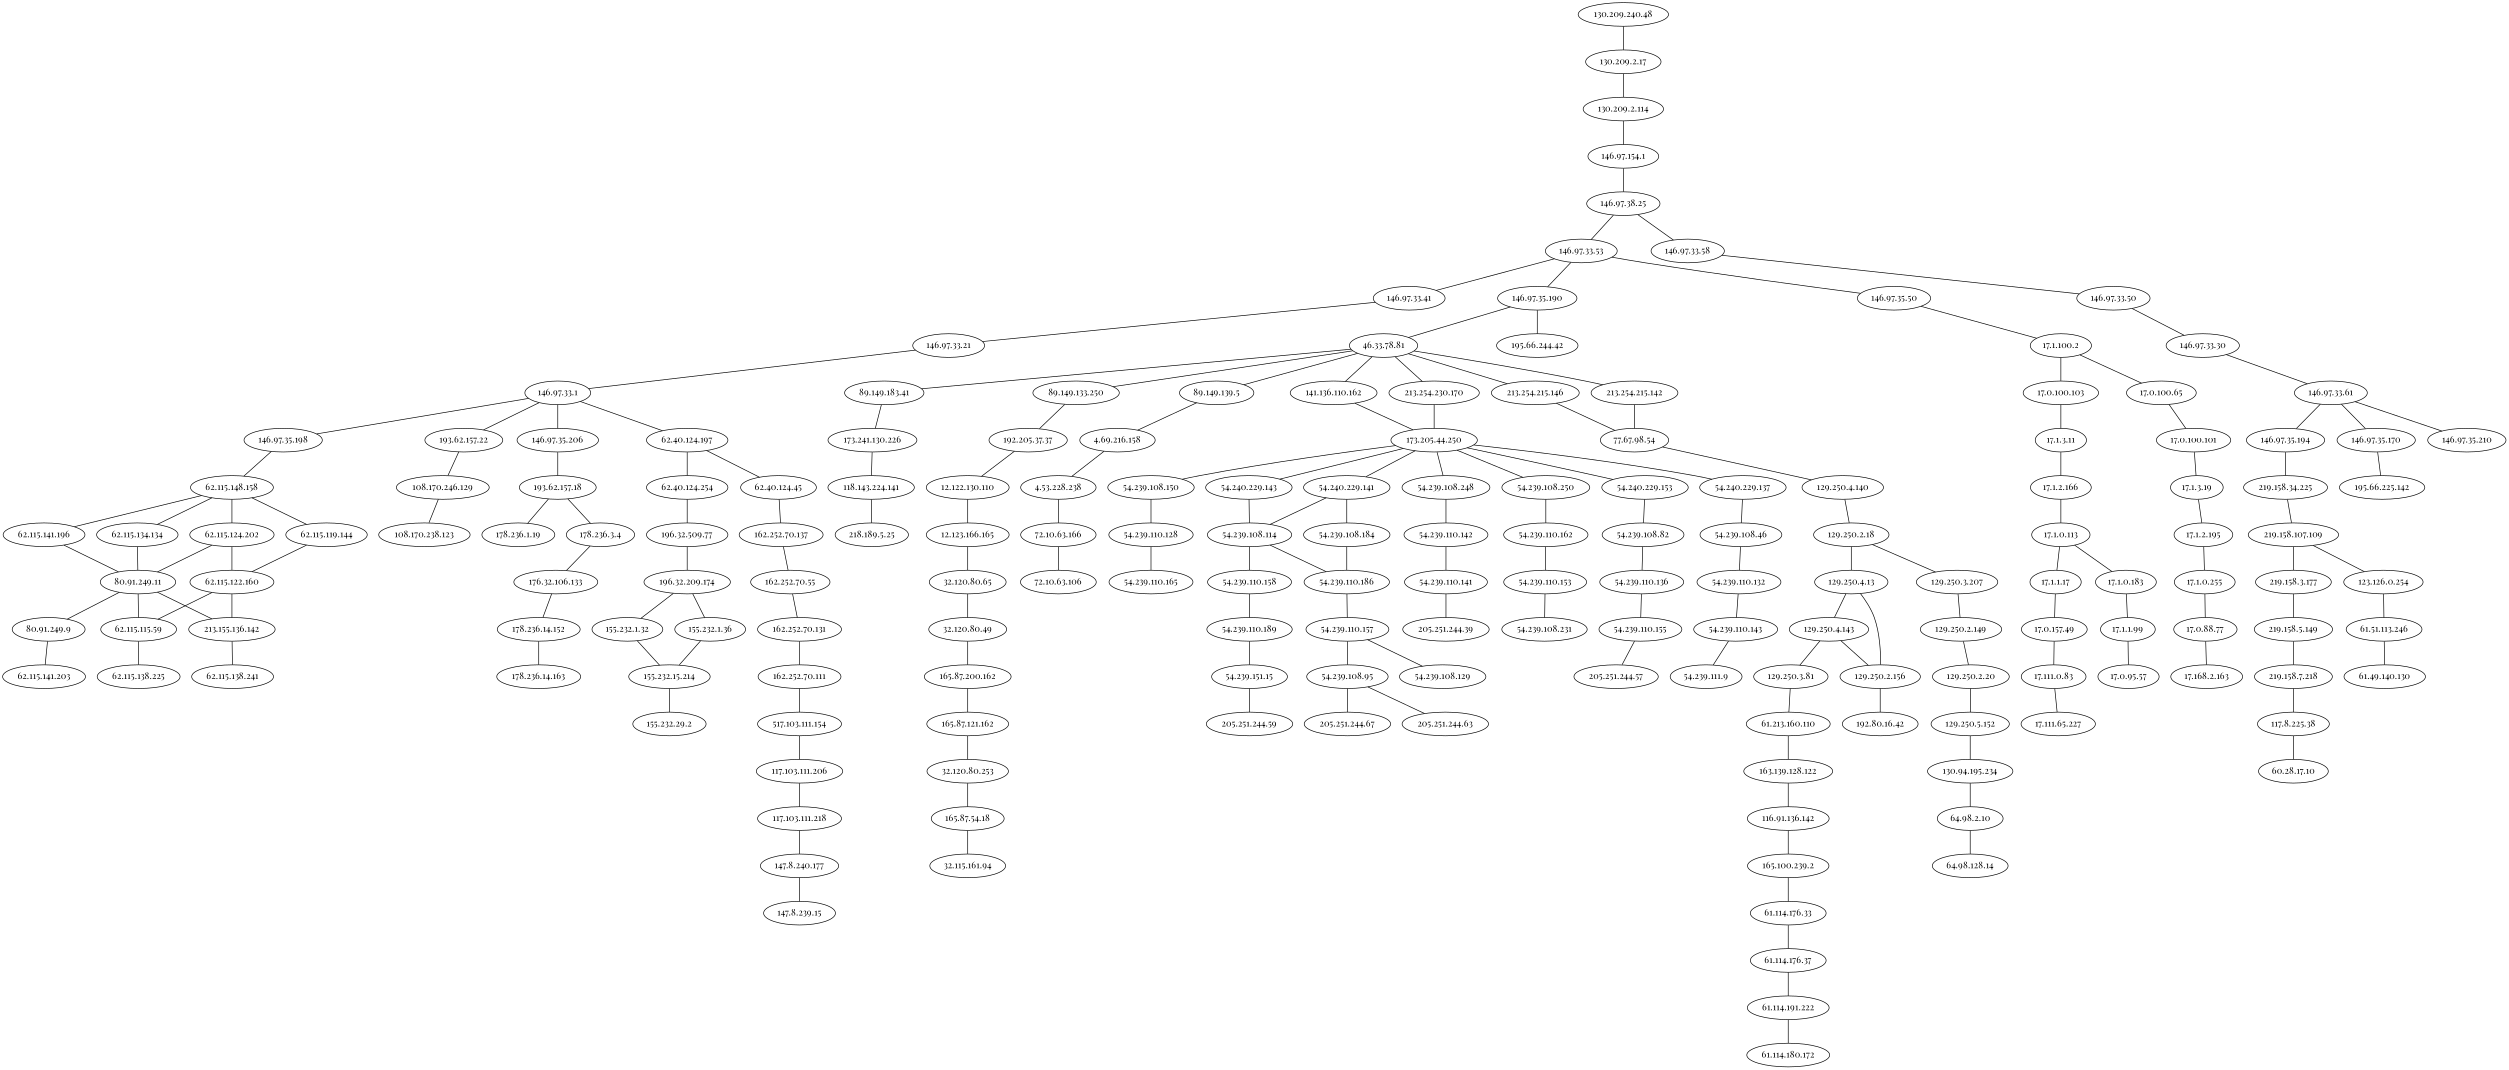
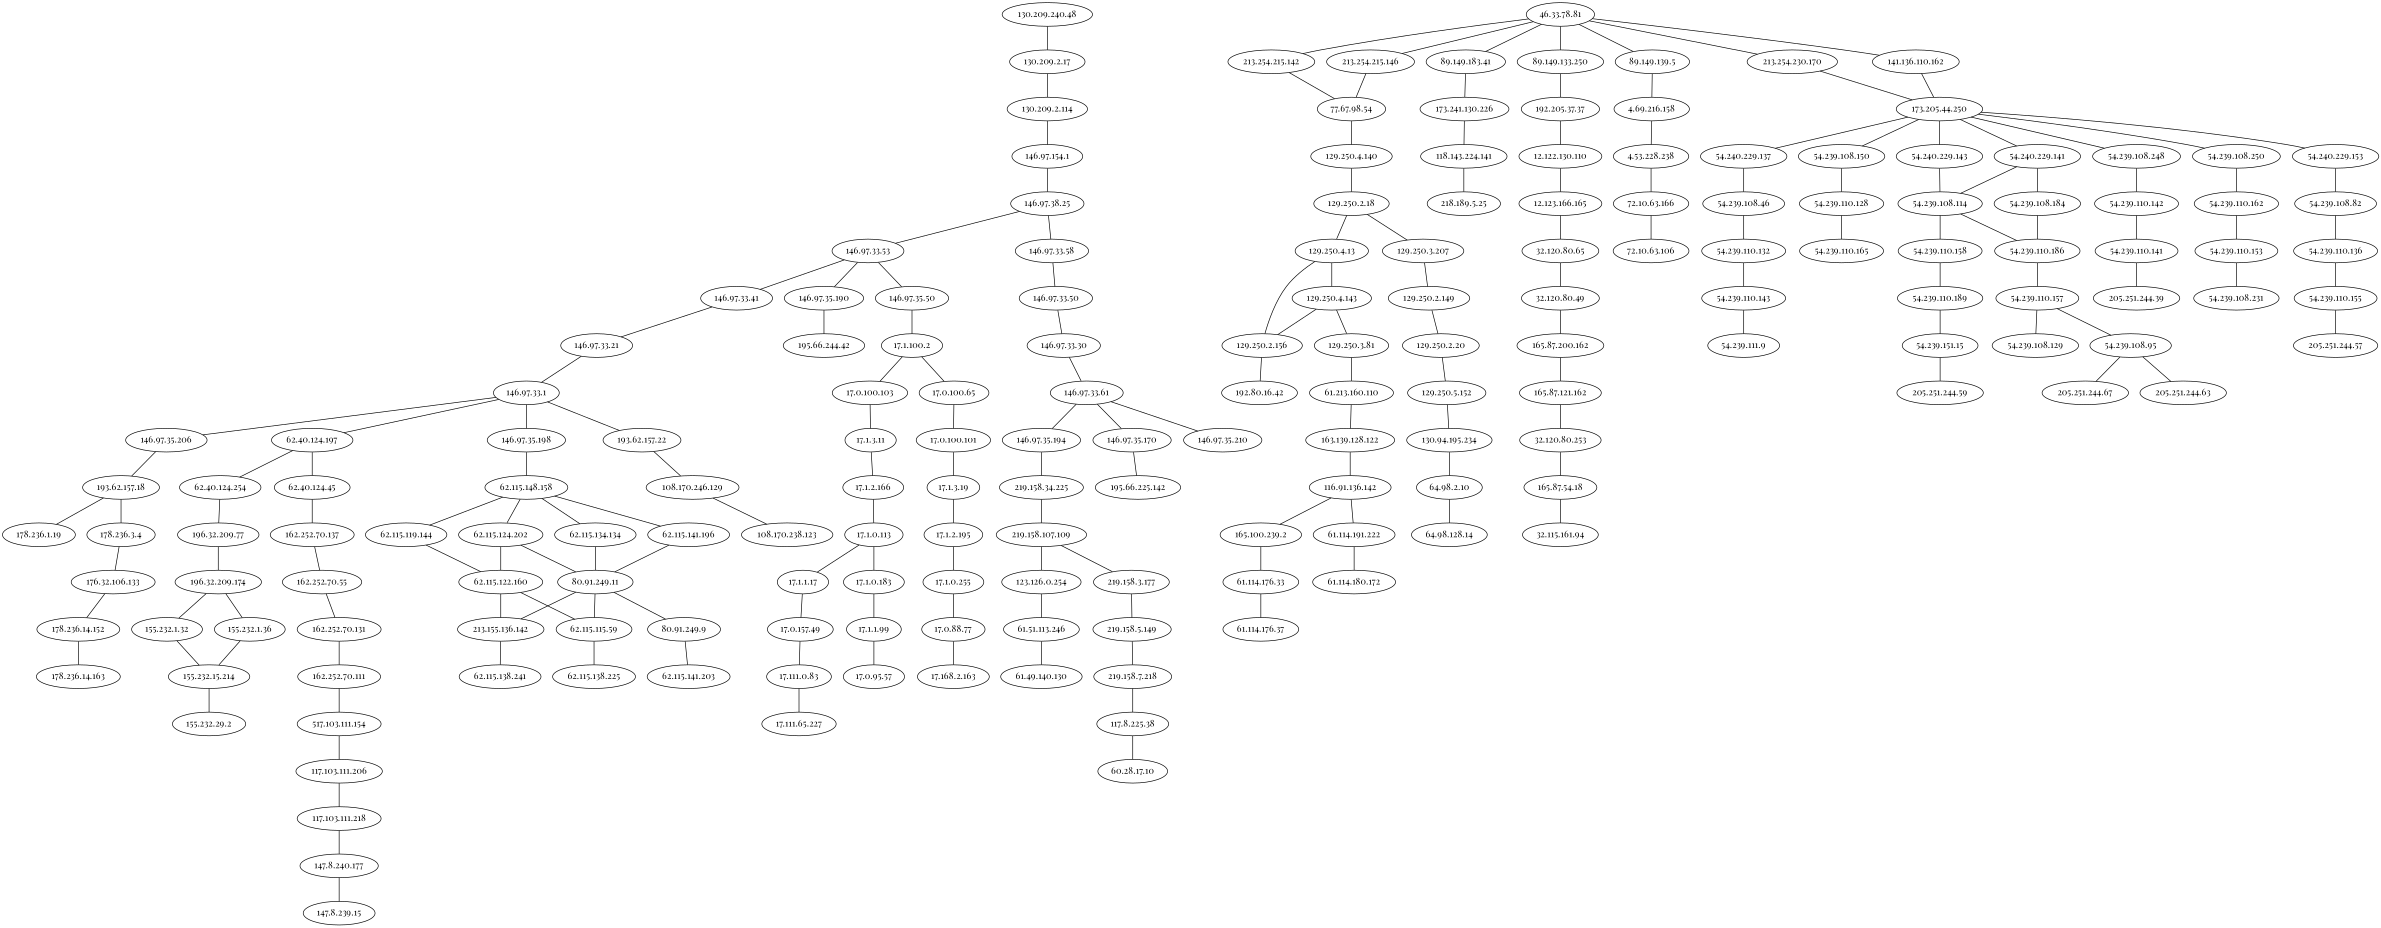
edge "146.97.35.190" -- "46.33.78.81": removed
node "196.32.509.77": label "196.32.509.77" -> "196.32.209.77"
edge "61.114.176.37" -- "61.114.191.222": now "116.91.136.142" -- "61.114.191.222"
